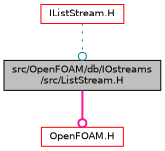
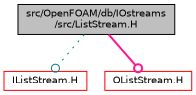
edge "IListStream.H" -> "src/OpenFOAM/db/IOstreams /src/ListStream.H": reversed
node "OpenFOAM.H": label "OpenFOAM.H" -> "OListStream.H"
